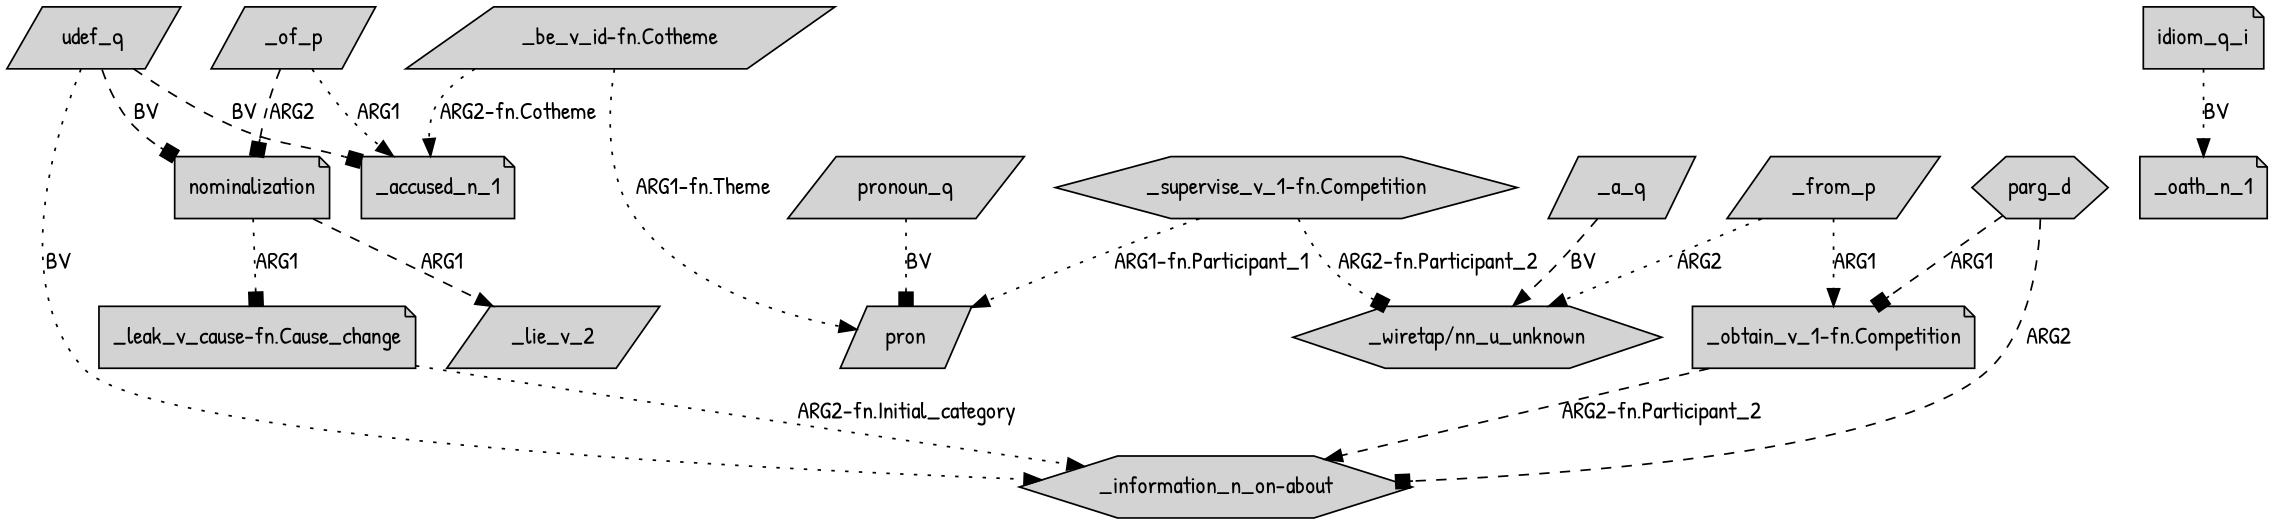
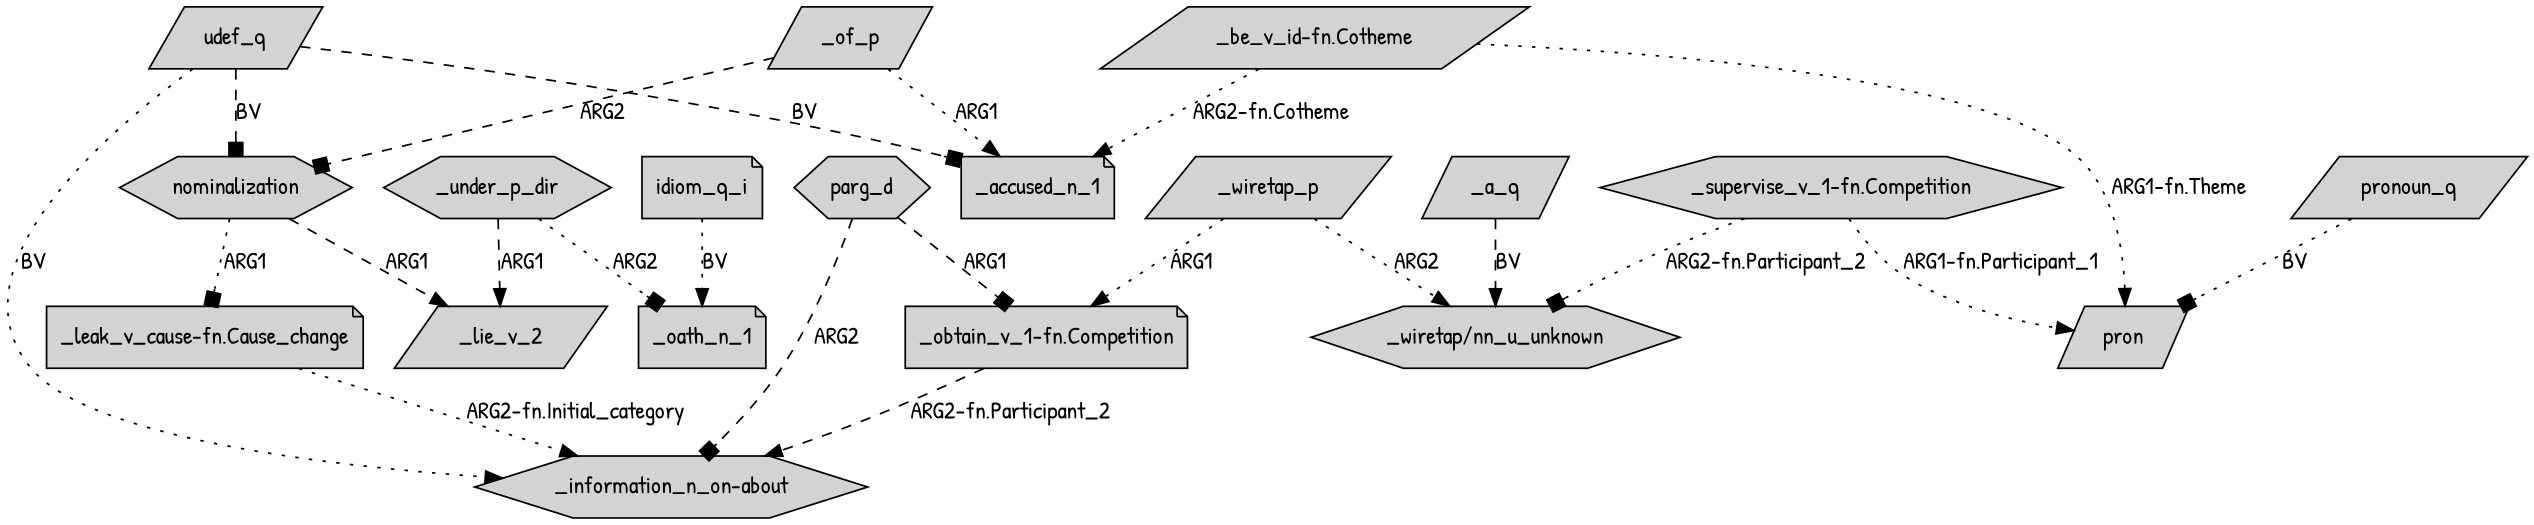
node "nominalization": shape note -> hexagon
node "_under_p_dir": added
node "_from_p": label "_from_p" -> "_wiretap_p"
